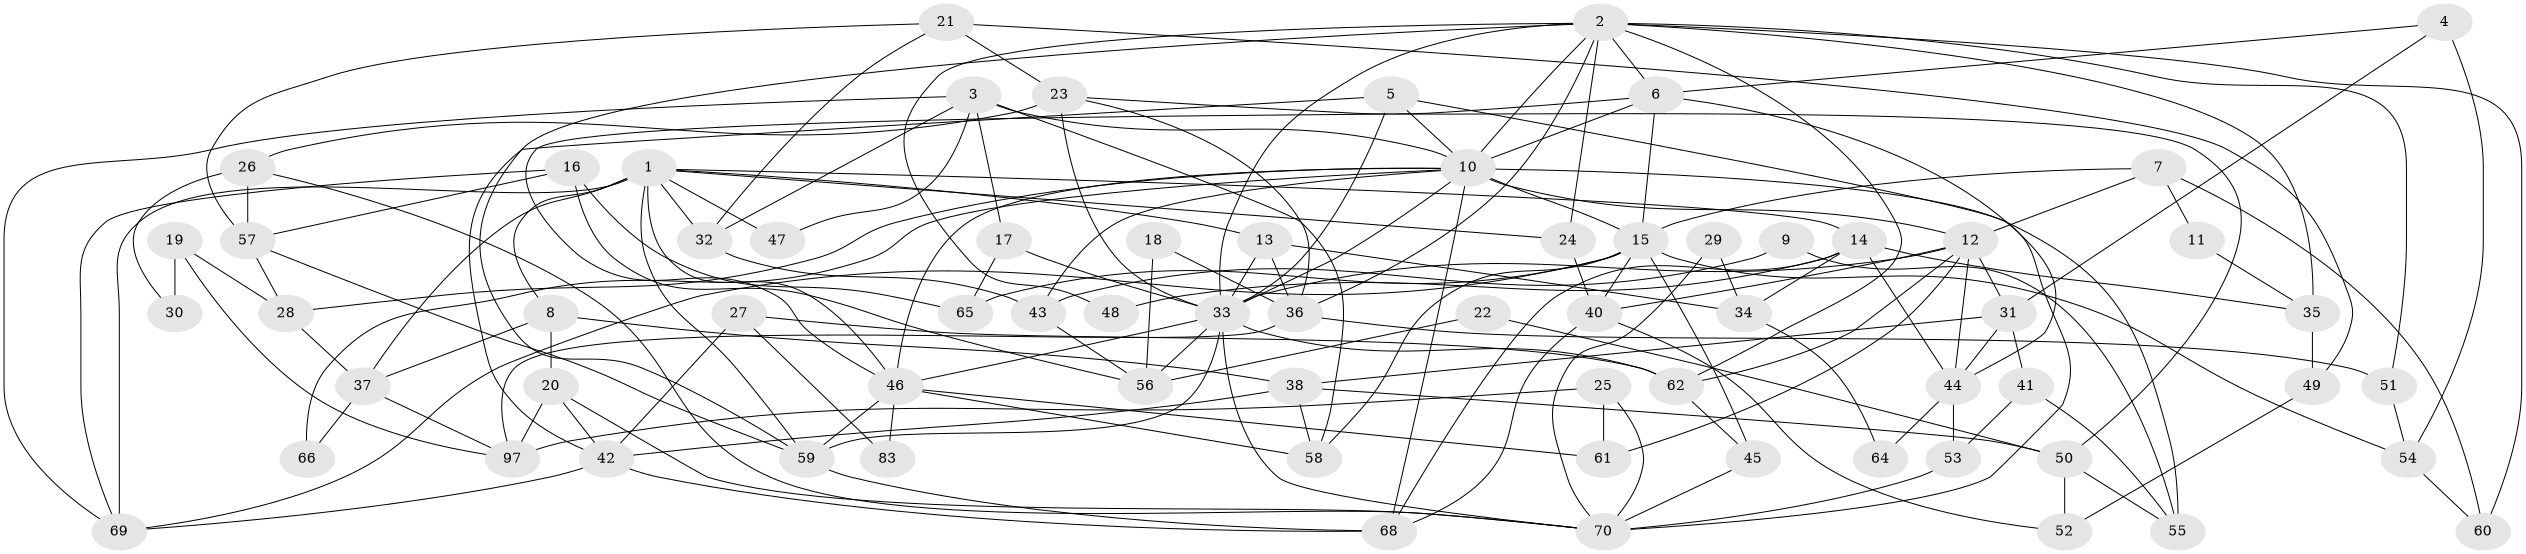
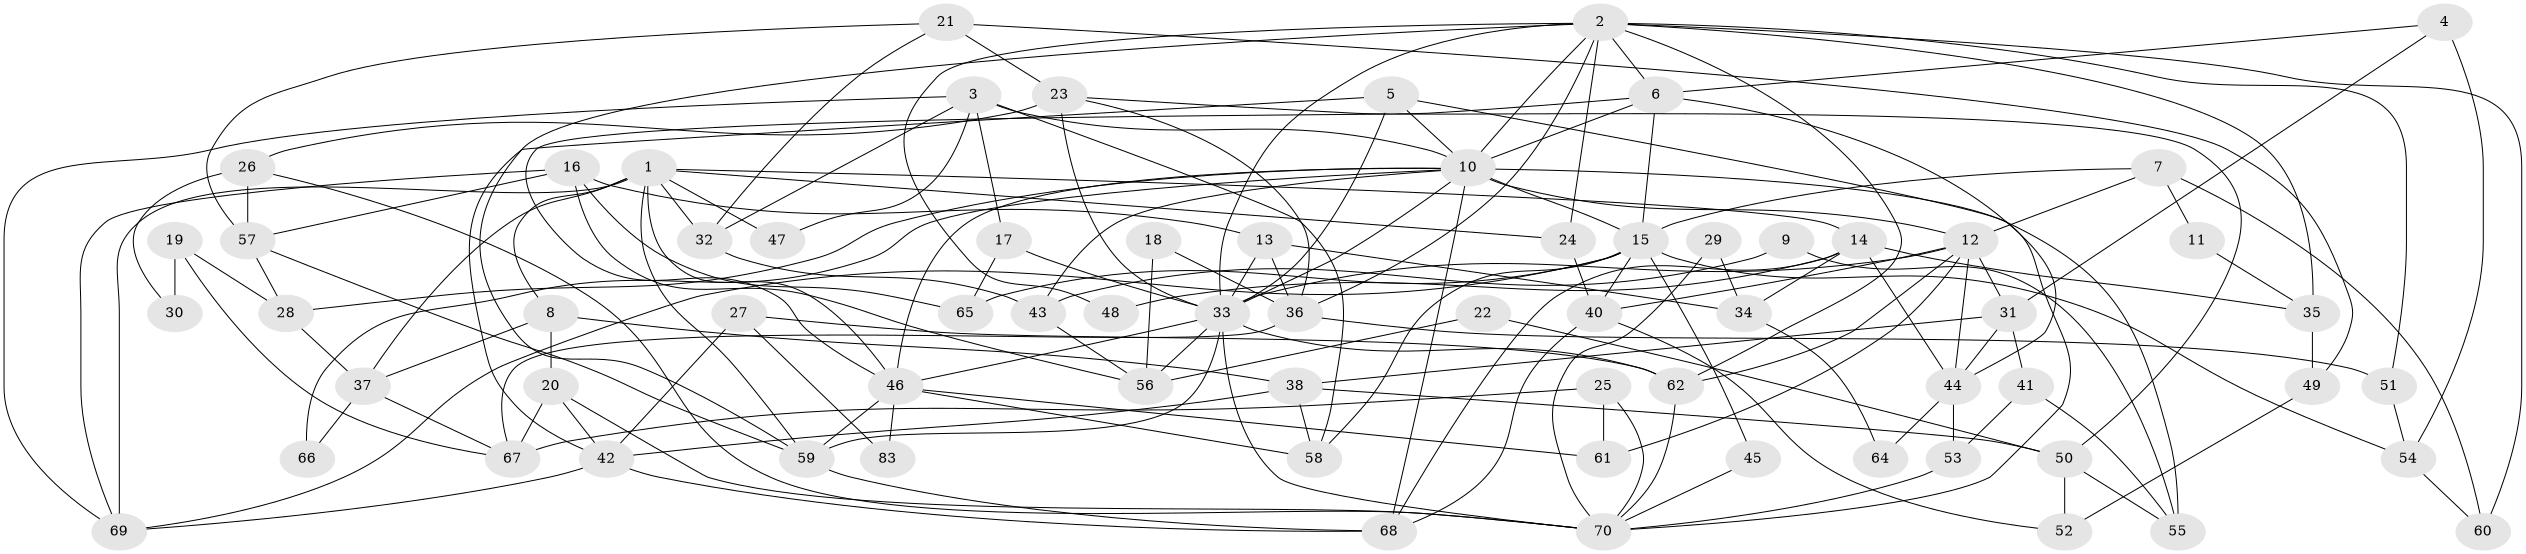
edge "1" -- "13": now "16" -- "13"
edge "62" -- "45": now "62" -- "70"
node "97": label "97" -> "67"
